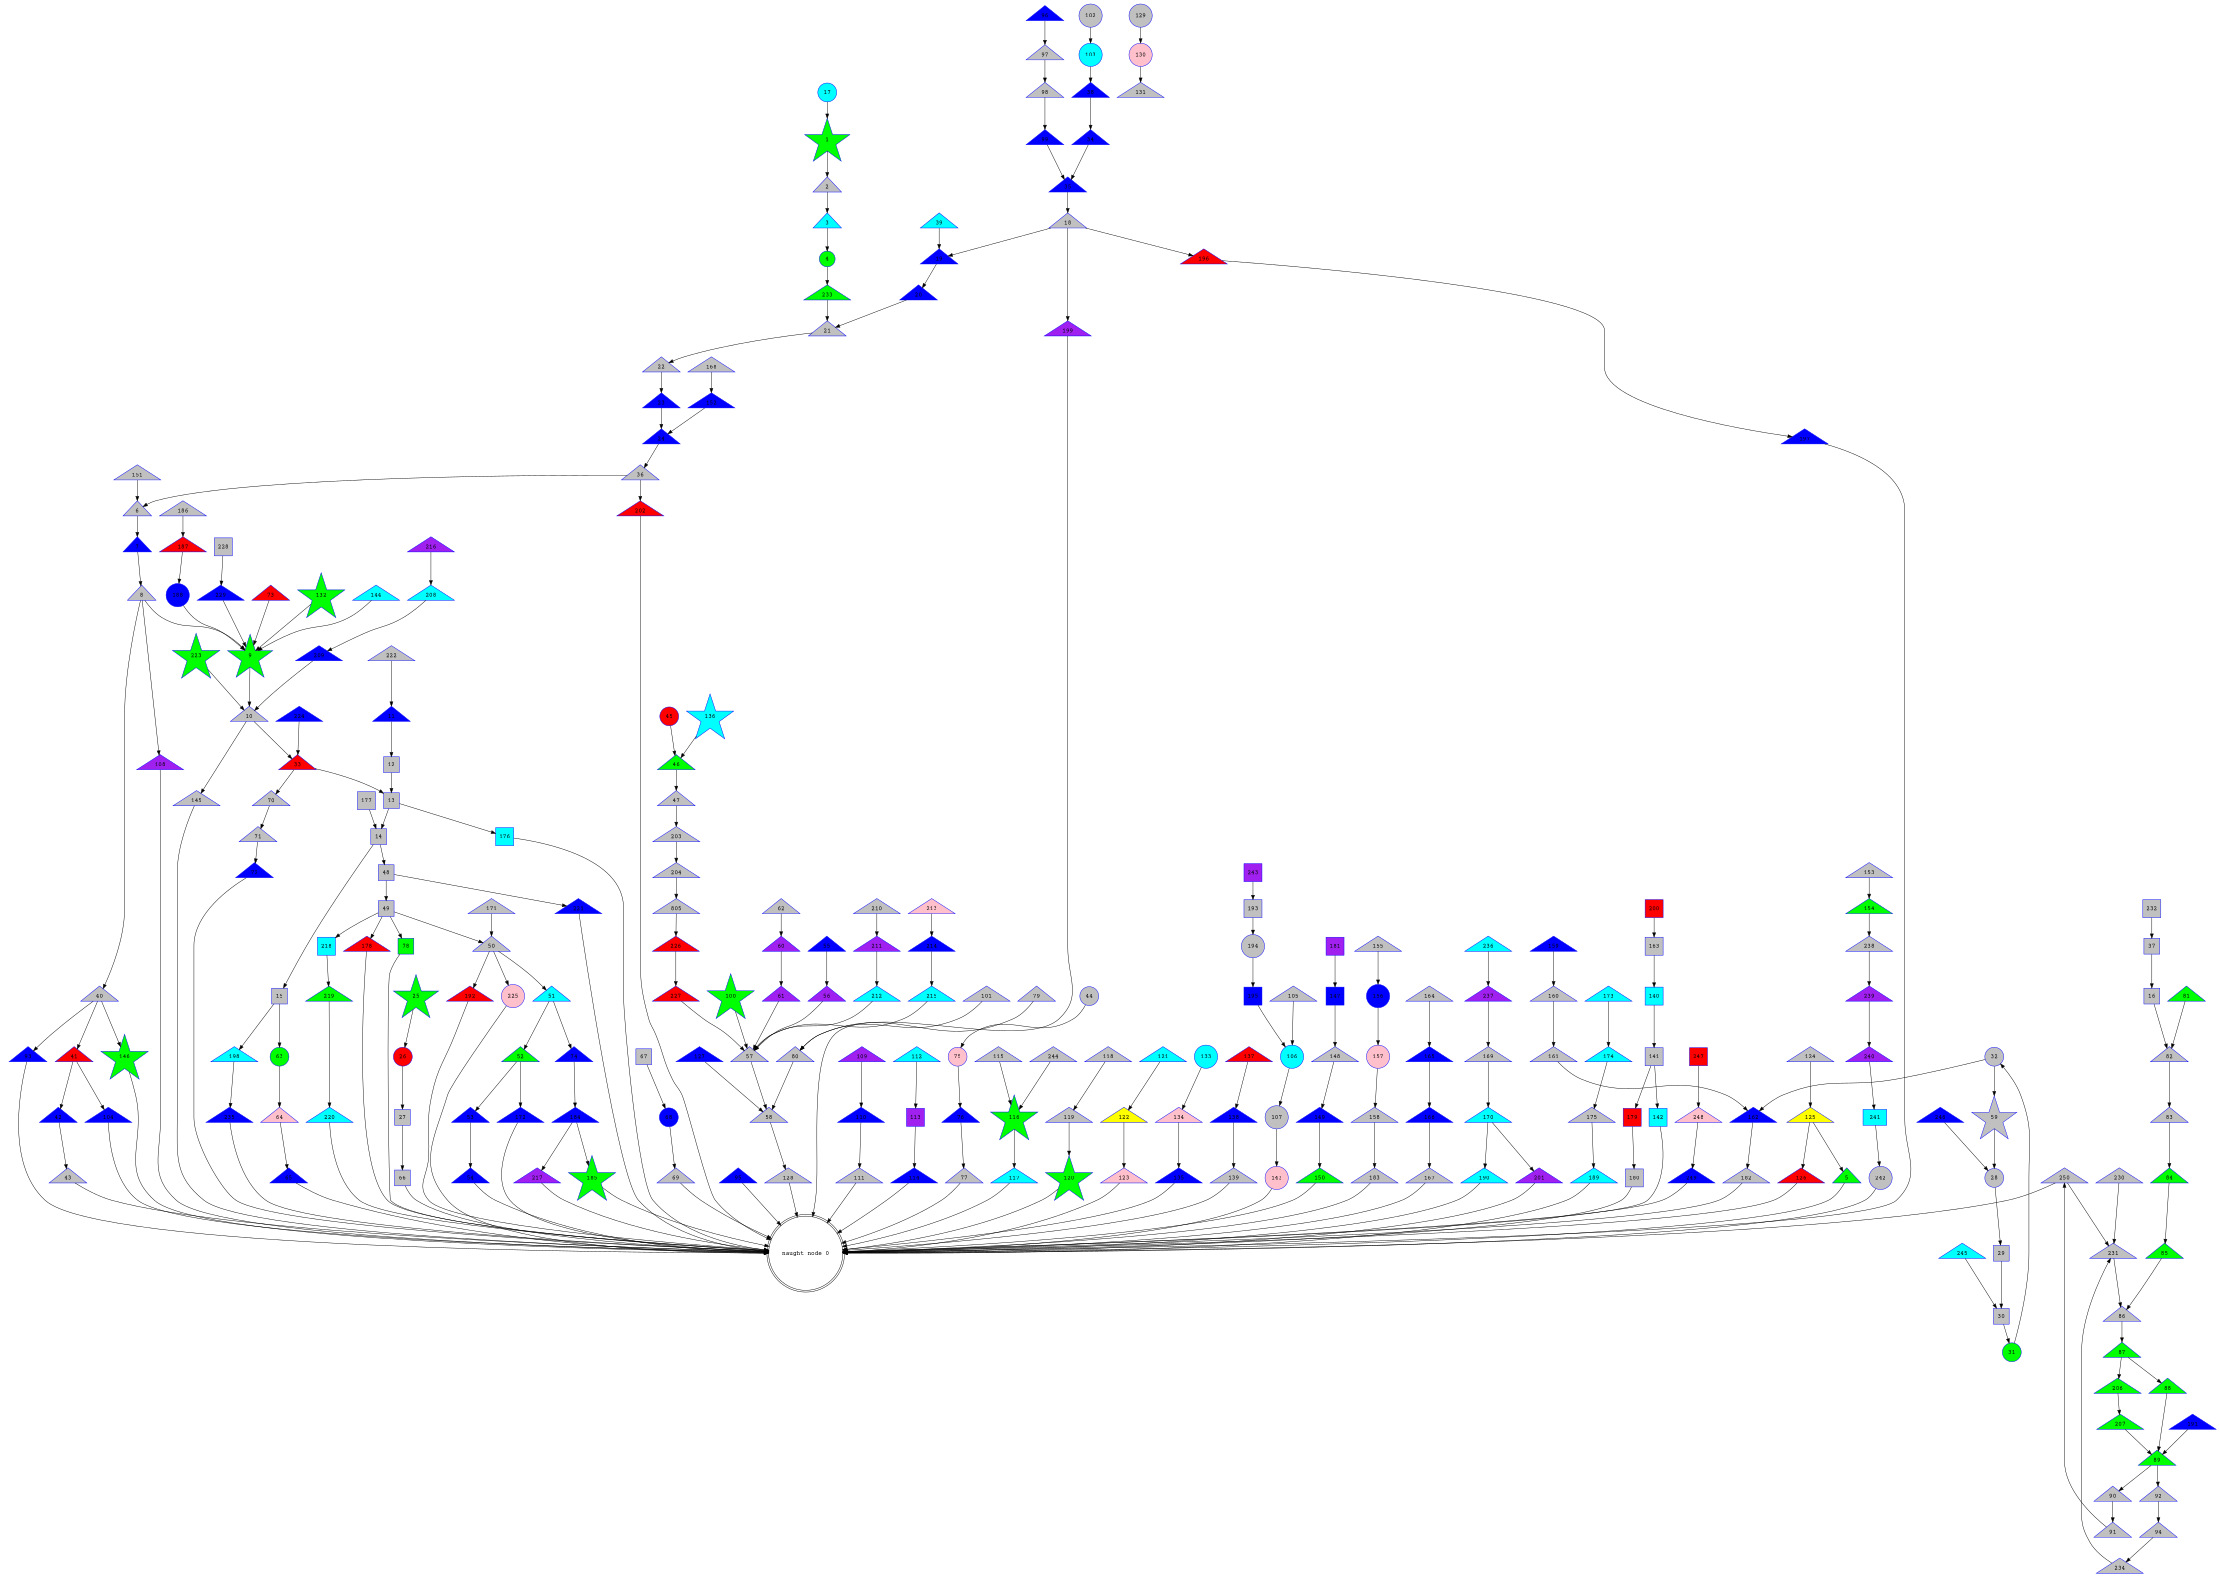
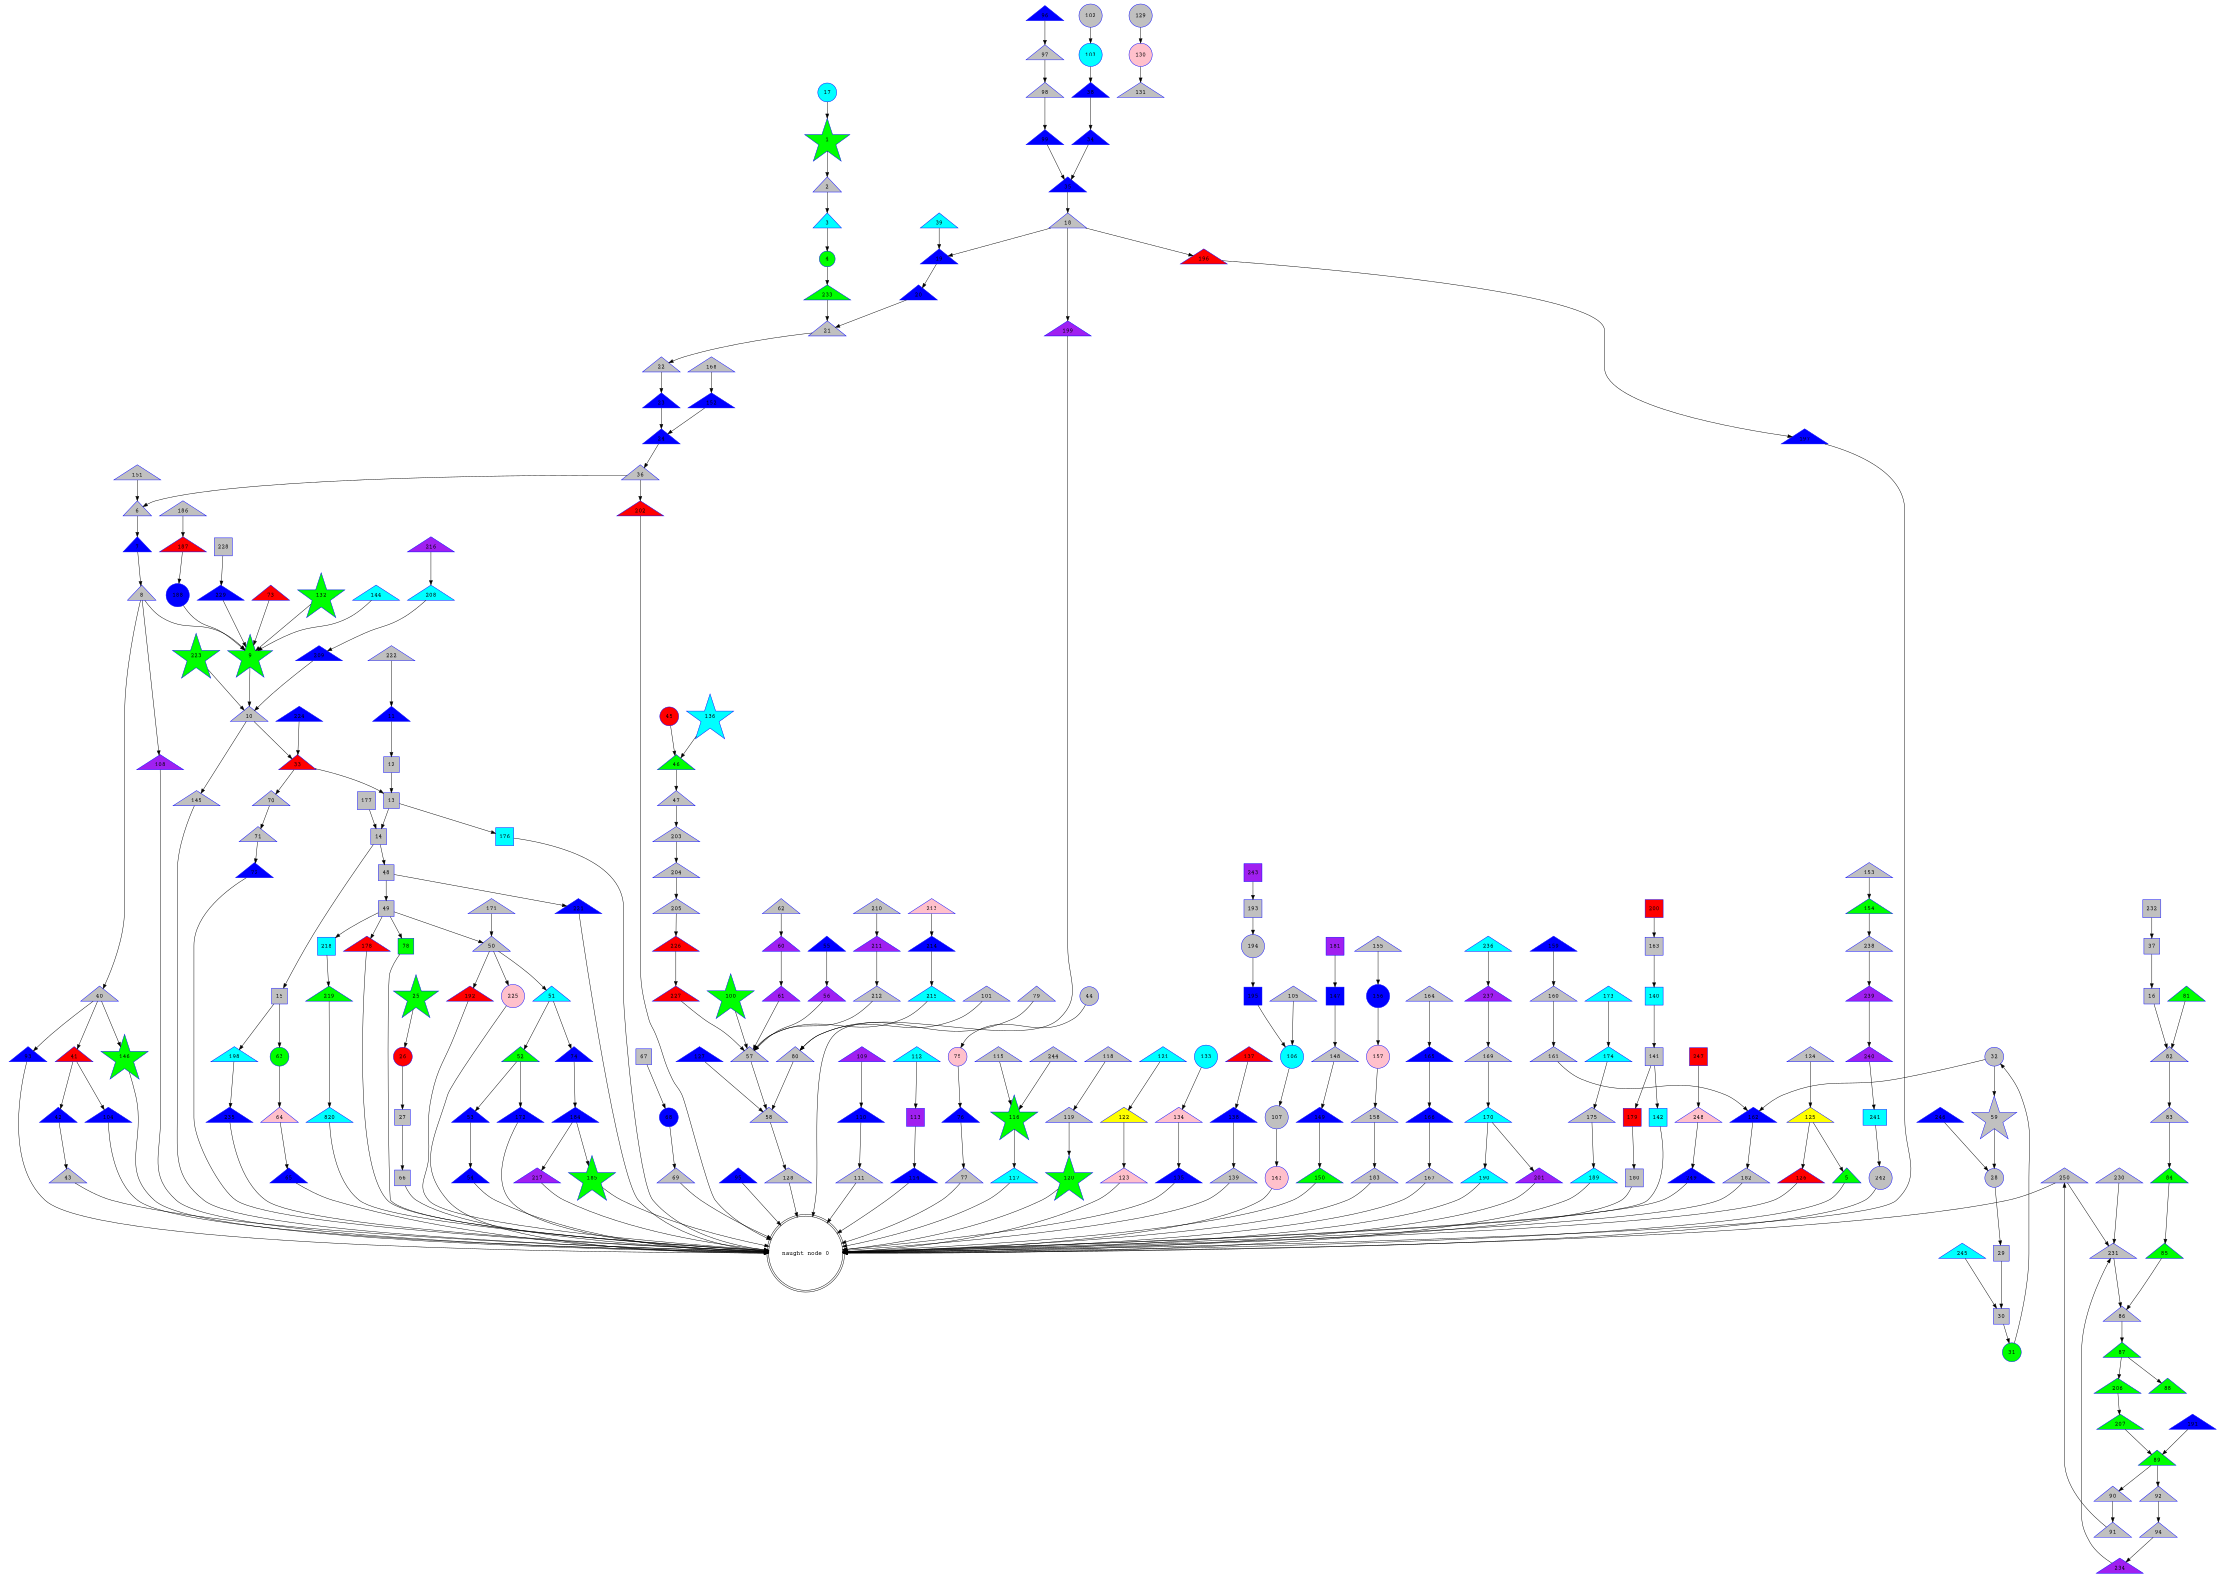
node "805": label "805" -> "205"
node "212": fillcolor cyan -> grey
node "220": label "220" -> "820"
edge "88" -> "89": removed
node "234": fillcolor grey -> purple
